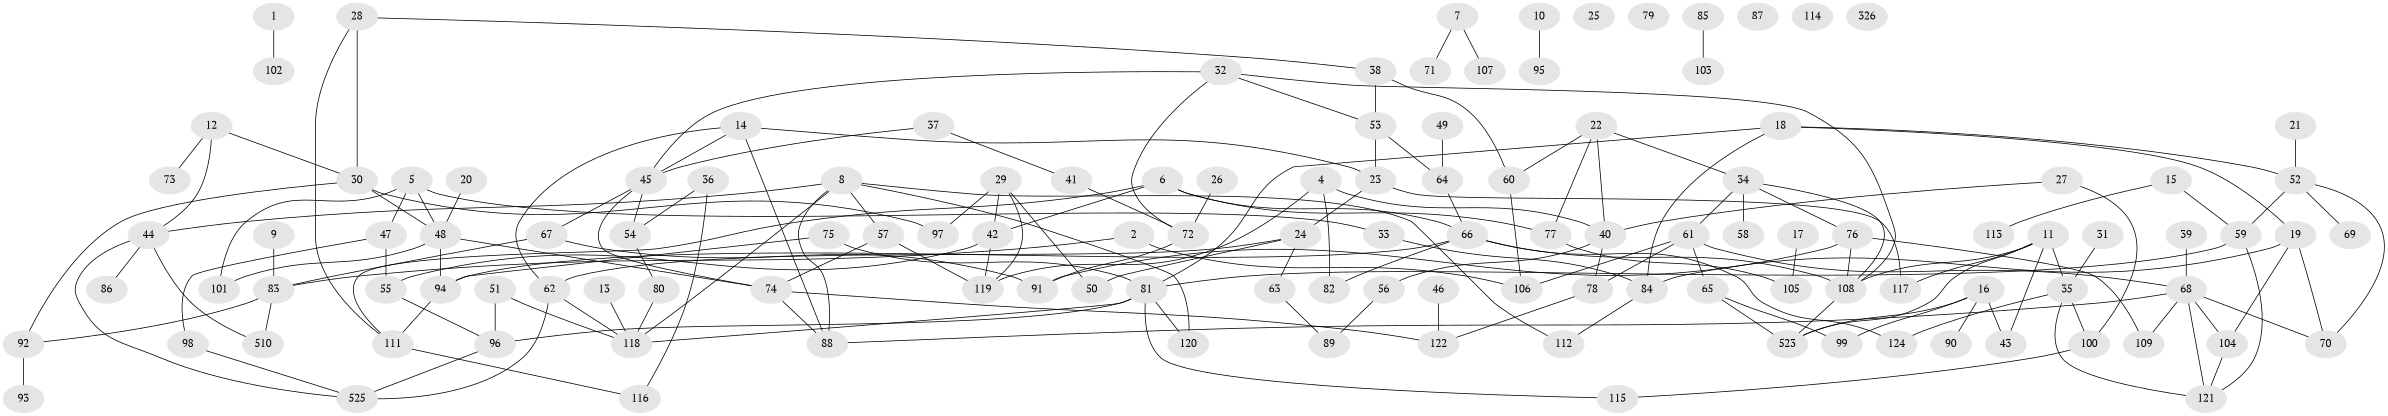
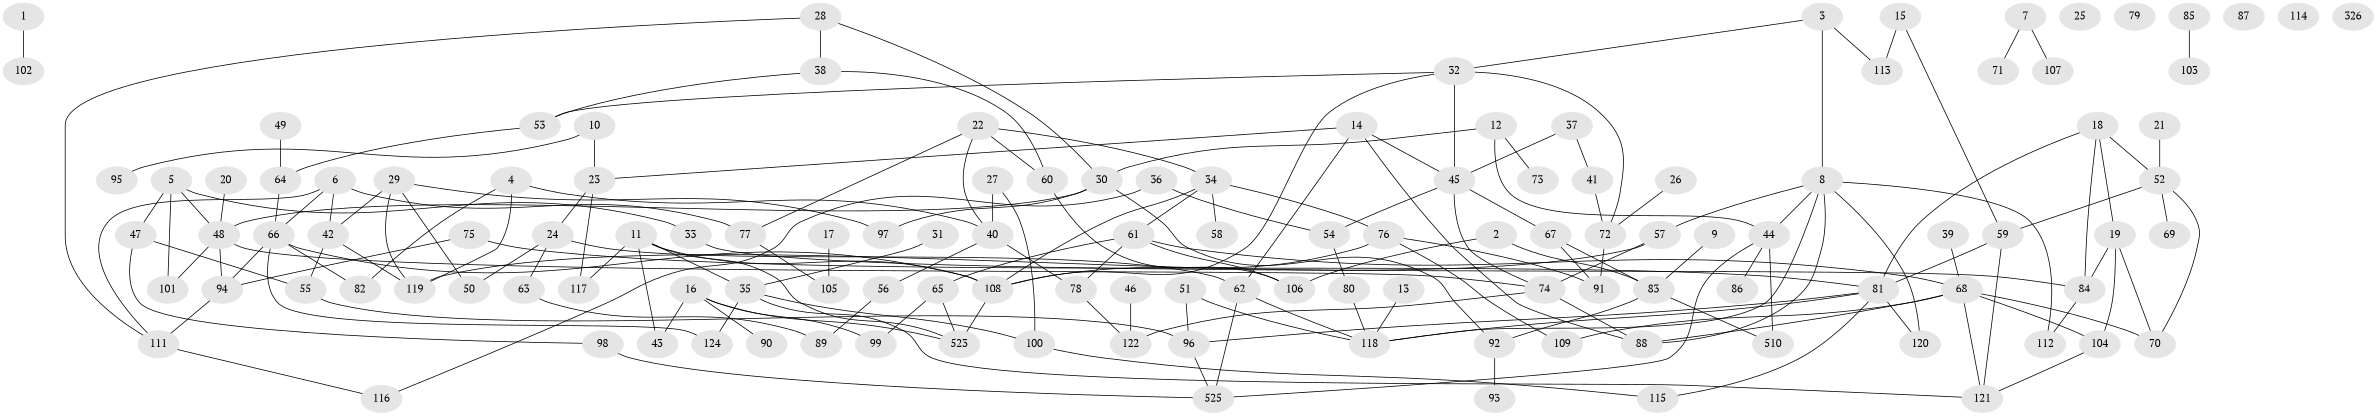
node "3": added
edge "53" -- "23": now "10" -- "23"
